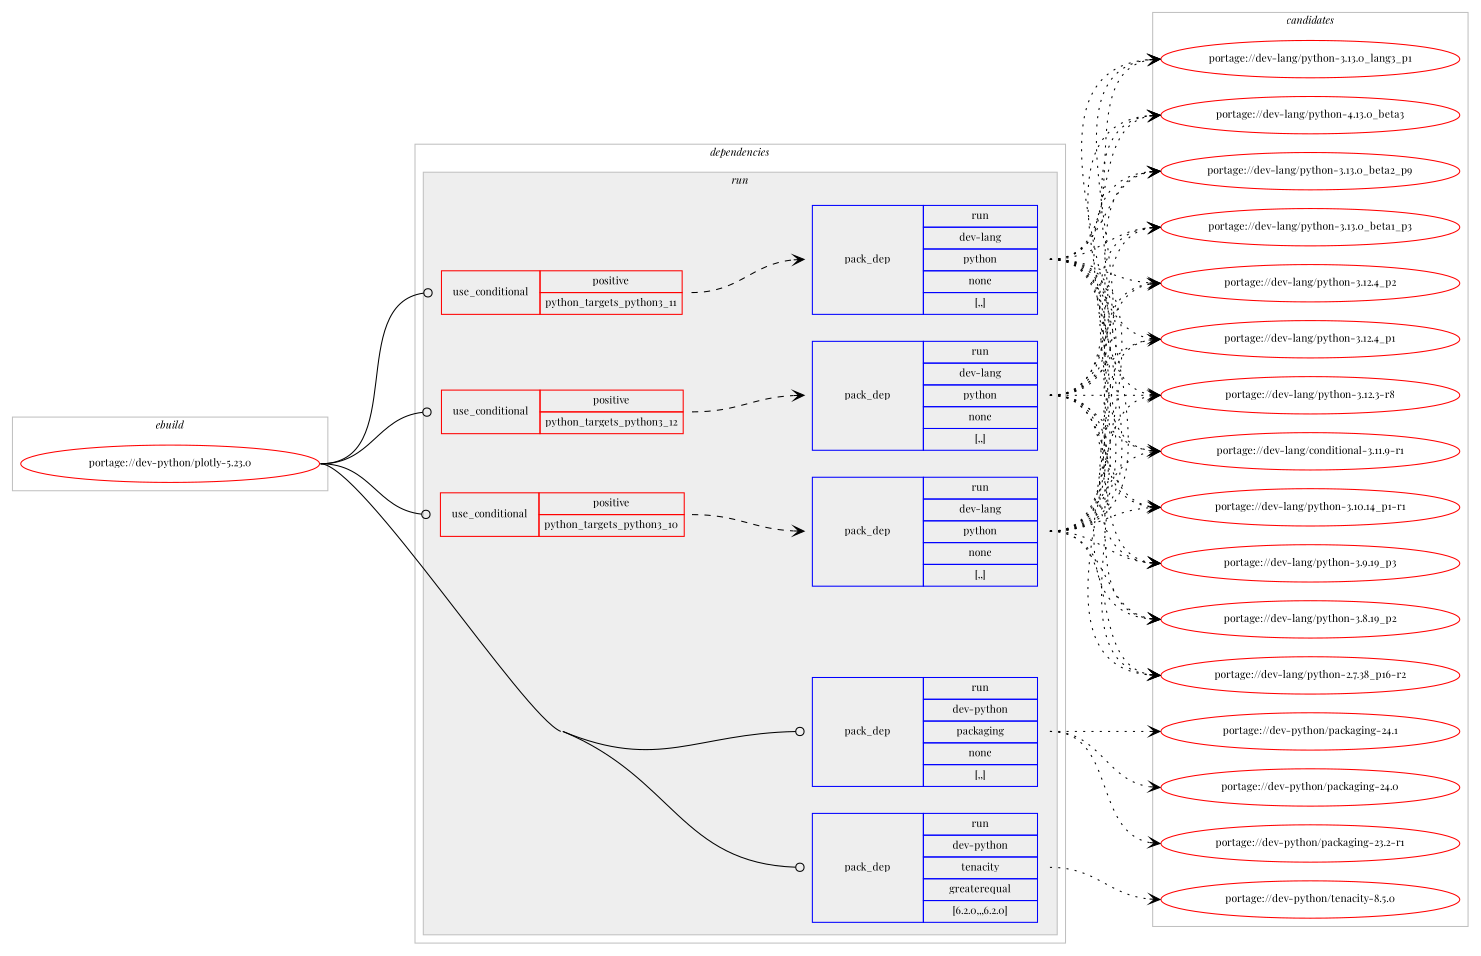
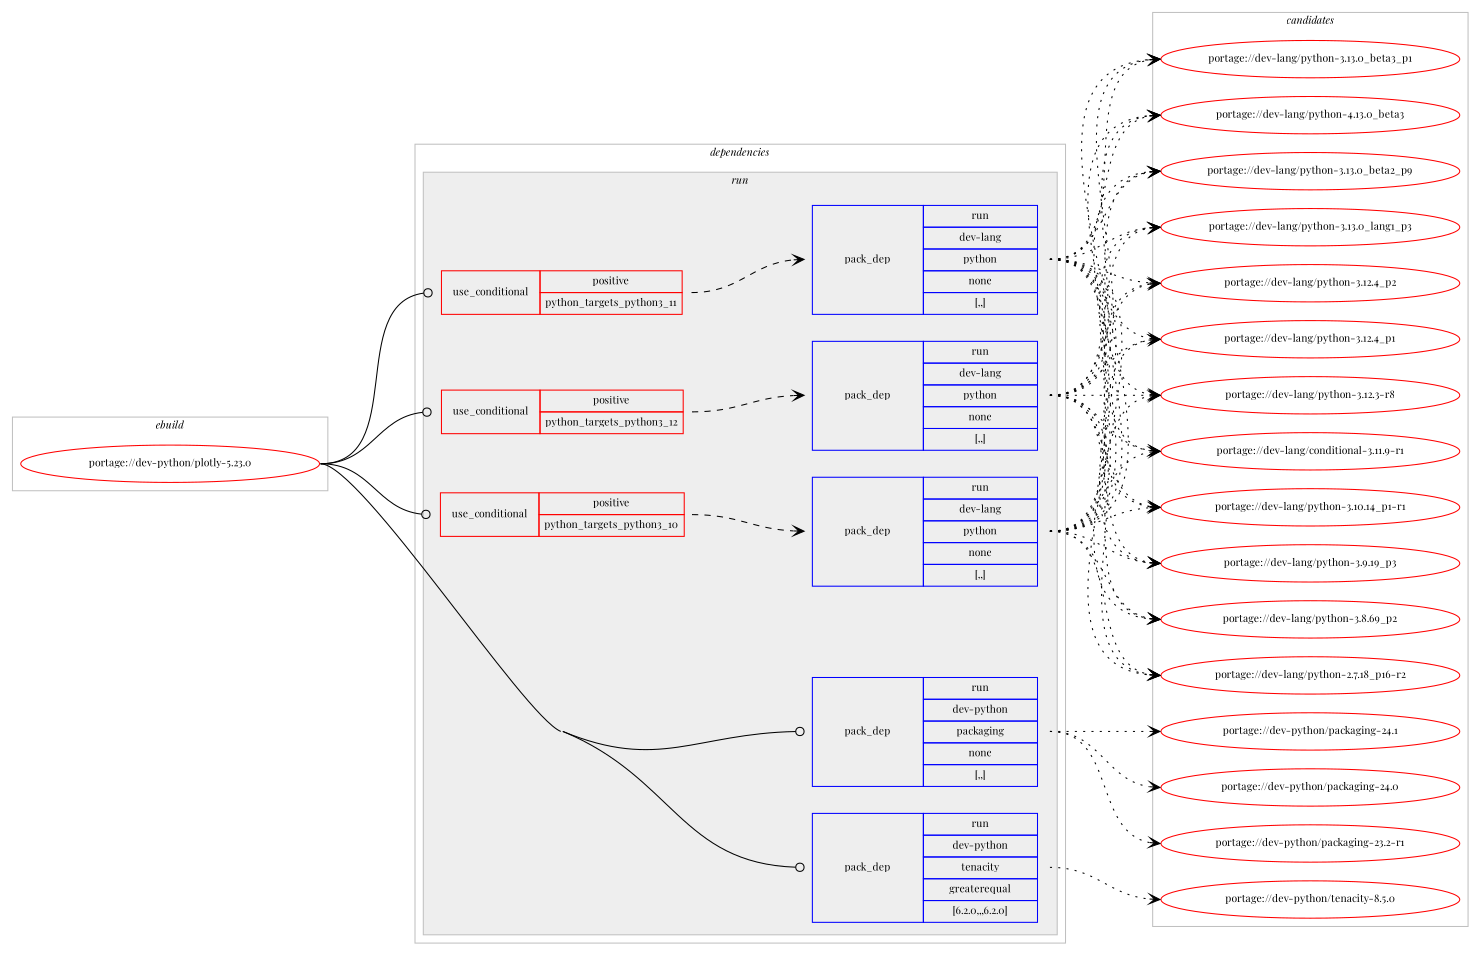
node "portage://dev-lang/python-3.13.0_lang3_p1": label "portage://dev-lang/python-3.13.0_lang3_p1" -> "portage://dev-lang/python-3.13.0_beta3_p1"
node "portage://dev-lang/python-3.13.0_beta1_p3": label "portage://dev-lang/python-3.13.0_beta1_p3" -> "portage://dev-lang/python-3.13.0_lang1_p3"
node "portage://dev-lang/python-3.8.19_p2": label "portage://dev-lang/python-3.8.19_p2" -> "portage://dev-lang/python-3.8.69_p2"
node "portage://dev-lang/python-2.7.38_p16-r2": label "portage://dev-lang/python-2.7.38_p16-r2" -> "portage://dev-lang/python-2.7.18_p16-r2"
